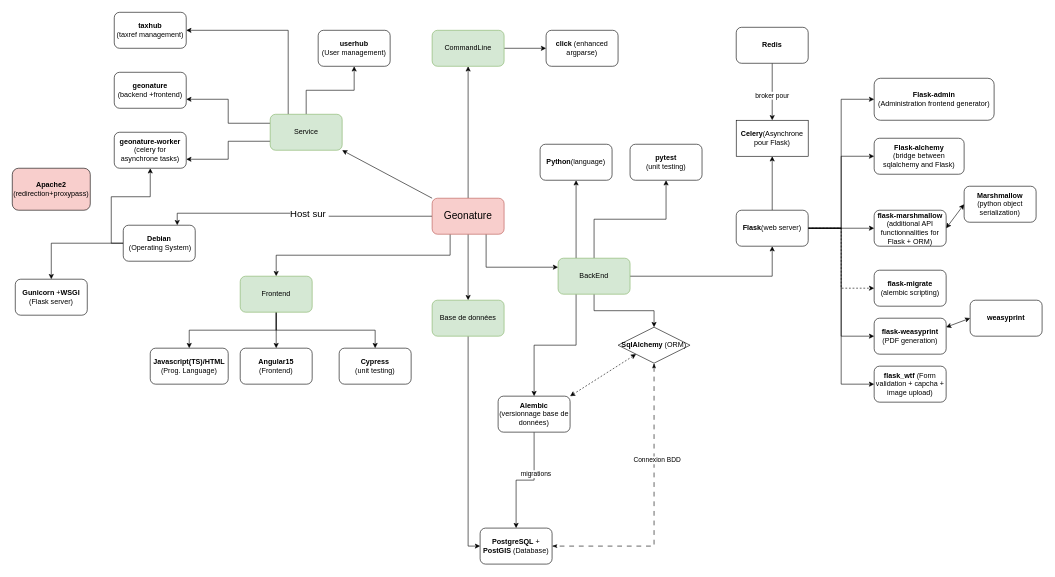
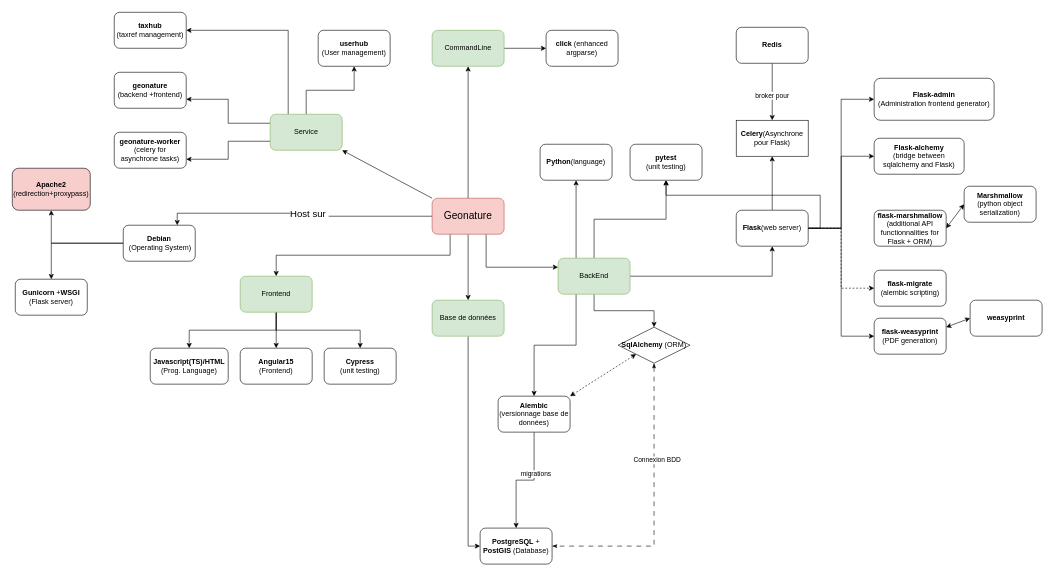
edge "Debian (Operating System)" -> "geonature-worker (celery for asynchrone tasks)": now "Debian (Operating System)" -> "Apache2 (redirection+proxypass)"
edge "Flask(web server)" -> "flask-marshmallow (additional API functionnalities for Flask + ORM)": now "Flask(web server)" -> "pytest (unit testing)"
node "Cypress (unit testing)": moved (375, 366) -> (360, 366)
edge "Flask(web server)" -> "flask_wtf (Form validation + capcha + image upload)": removed
node "flask_wtf (Form validation + capcha + image upload)": removed
